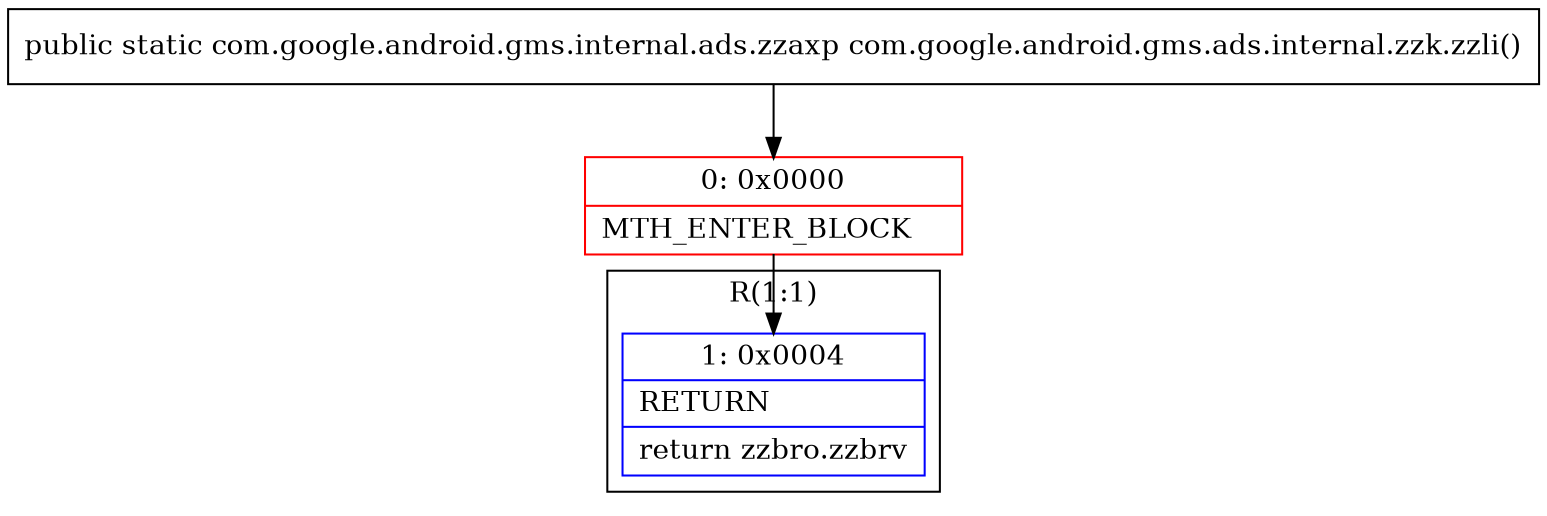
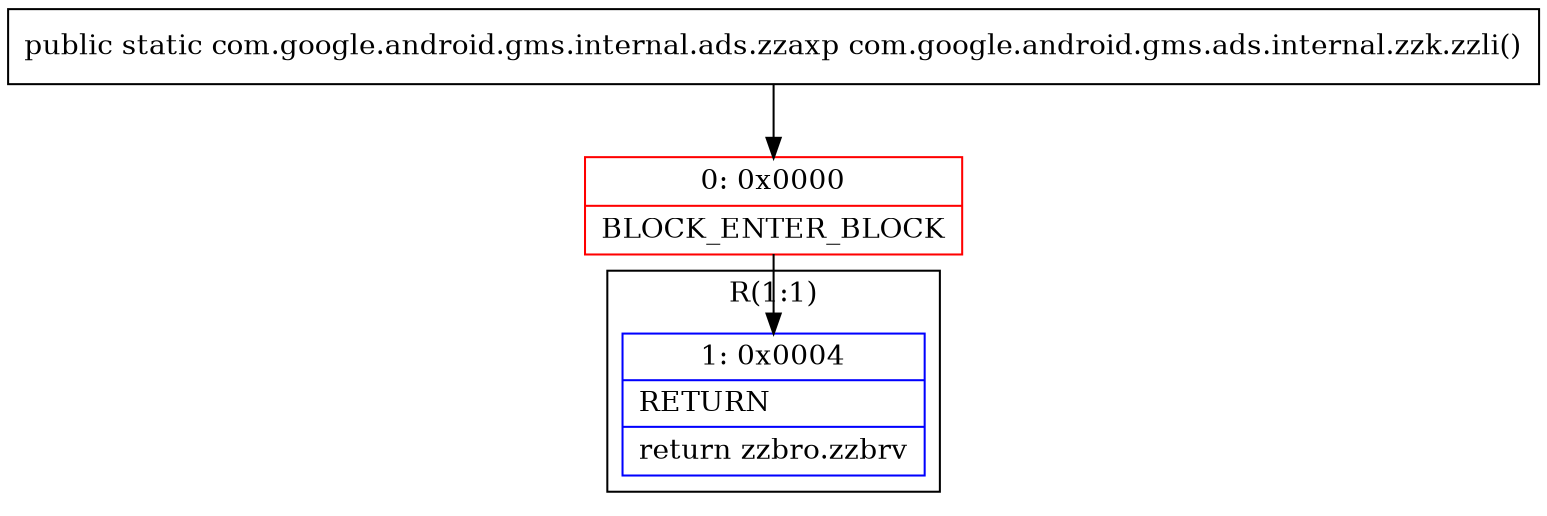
node "0: 0x0000": text "MTH_ENTER_BLOCK" -> "BLOCK_ENTER_BLOCK"
